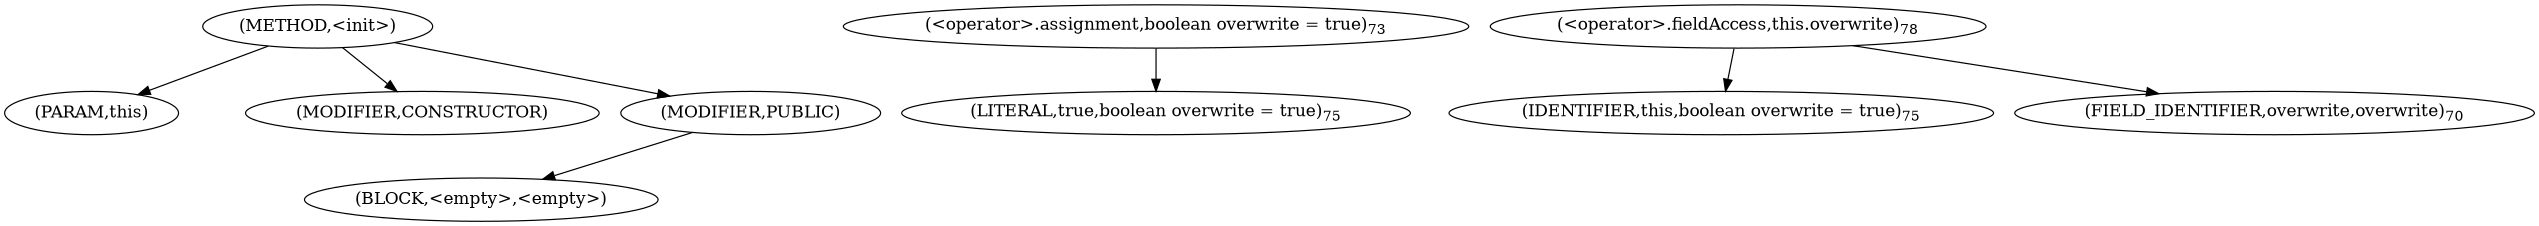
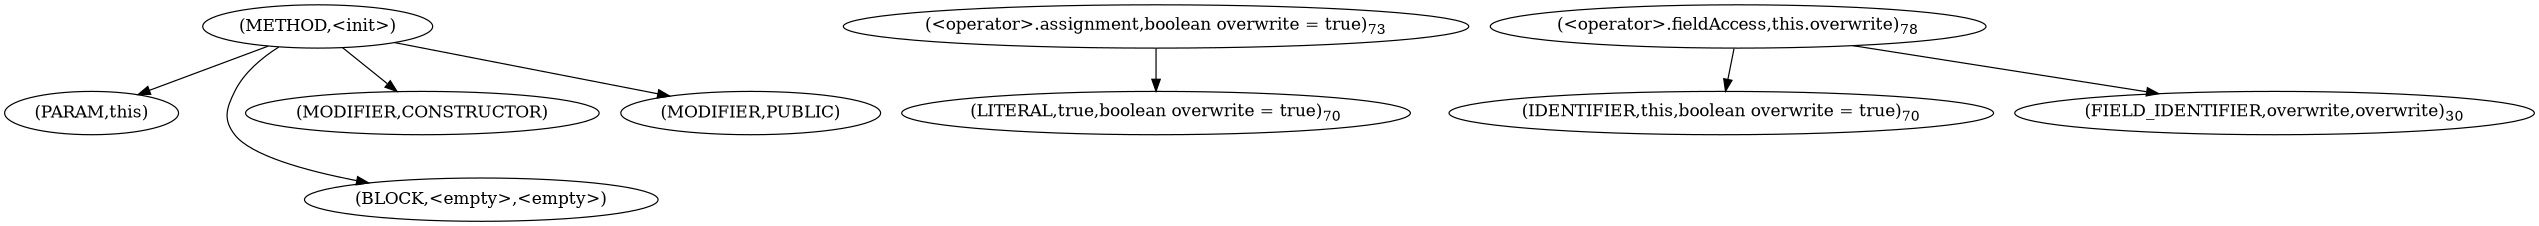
node "(LITERAL,true,boolean overwrite = true)": text "75" -> "70"
node "(IDENTIFIER,this,boolean overwrite = true)": text "75" -> "70"
node "(FIELD_IDENTIFIER,overwrite,overwrite)": text "70" -> "30"
edge "(MODIFIER,PUBLIC)" -> "(BLOCK,<empty>,<empty>)": now "(METHOD,<init>)" -> "(BLOCK,<empty>,<empty>)"
